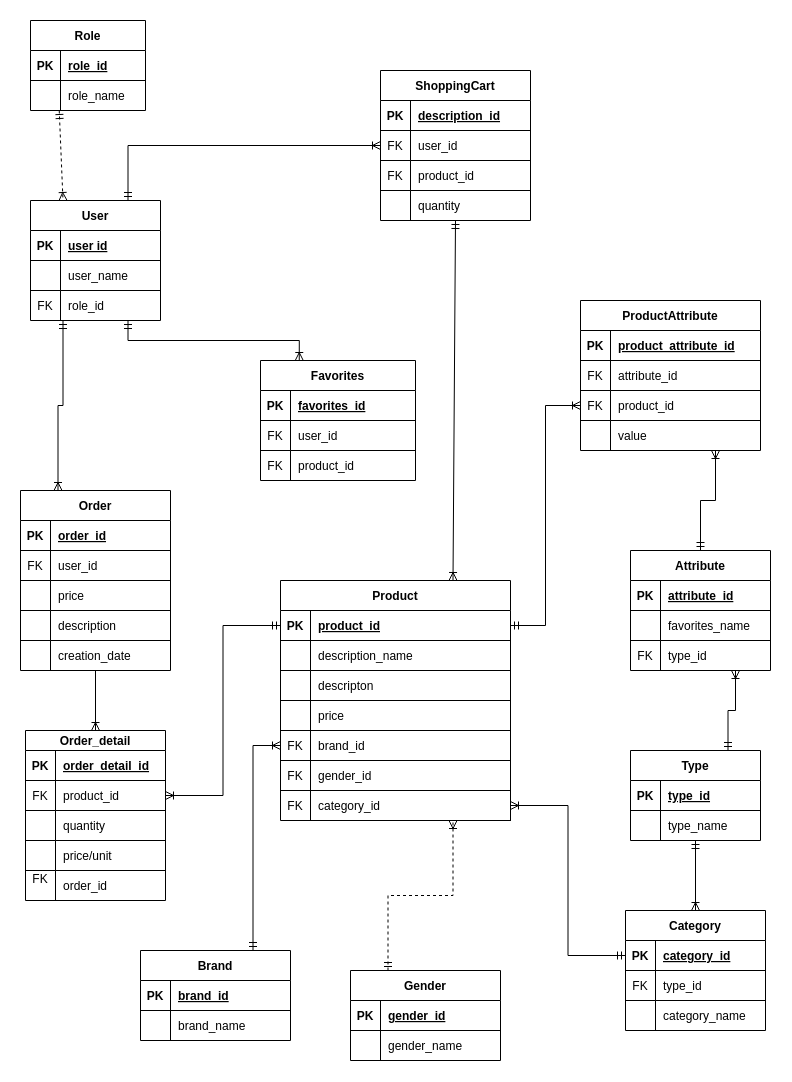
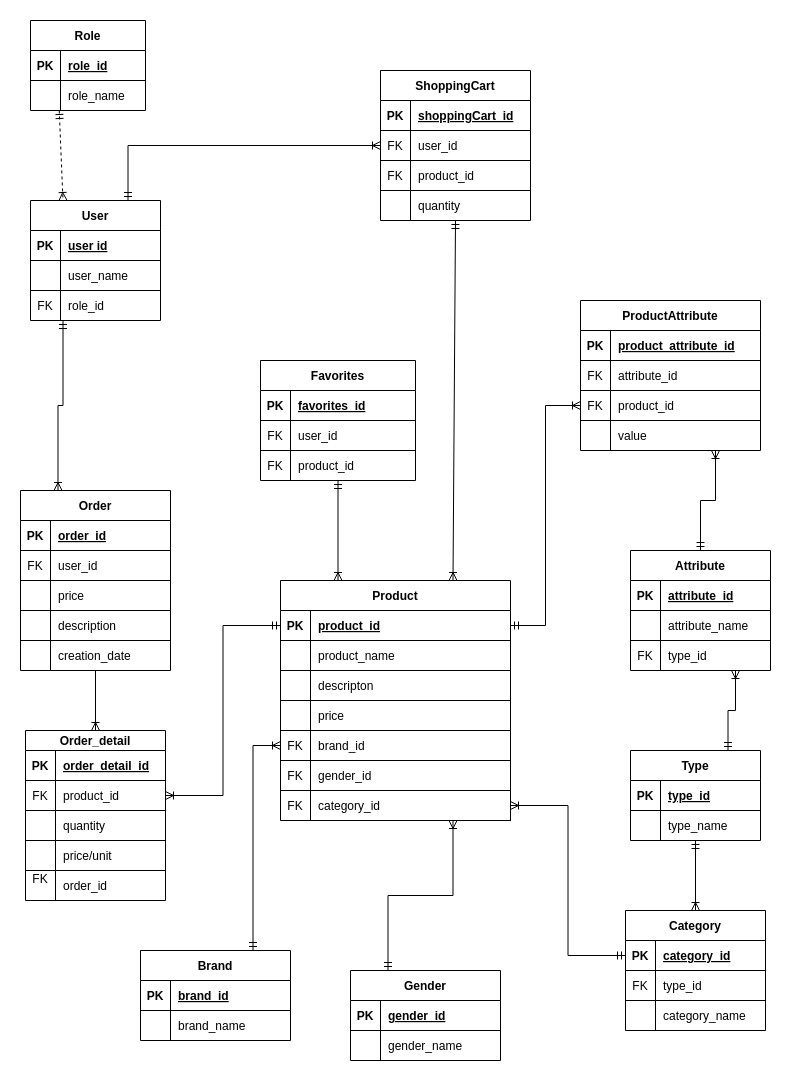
node "description_id": label "description_id" -> "shoppingCart_id"
edge "User" -- "Favorites": removed
edge "Favorites" -- "Product": added
node "favorites_name": label "favorites_name" -> "attribute_name"
node "description_name": label "description_name" -> "product_name"
edge "Product" -- "Gender": style dashed -> solid
